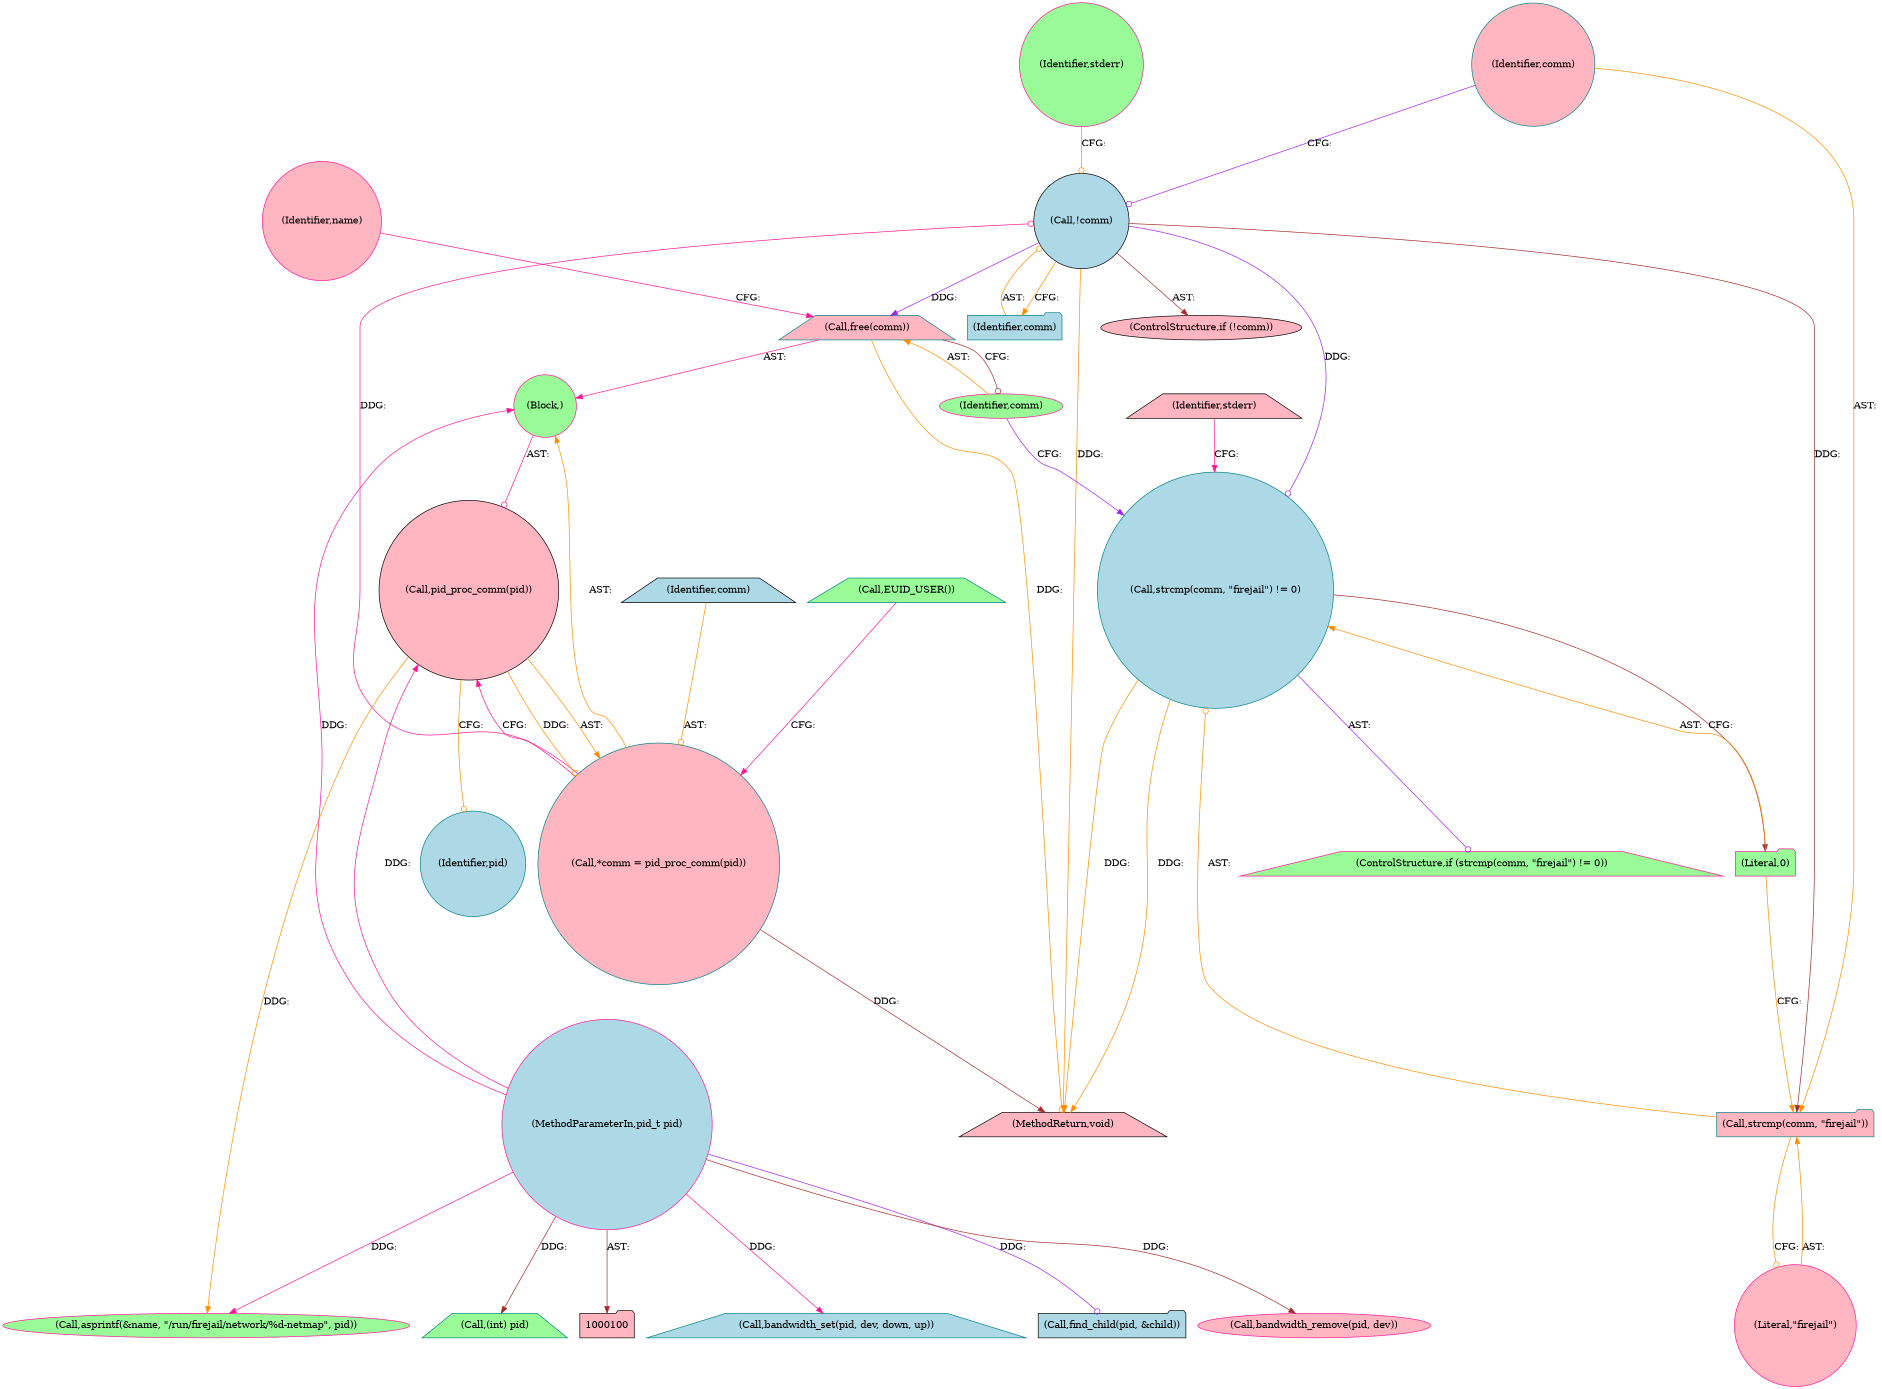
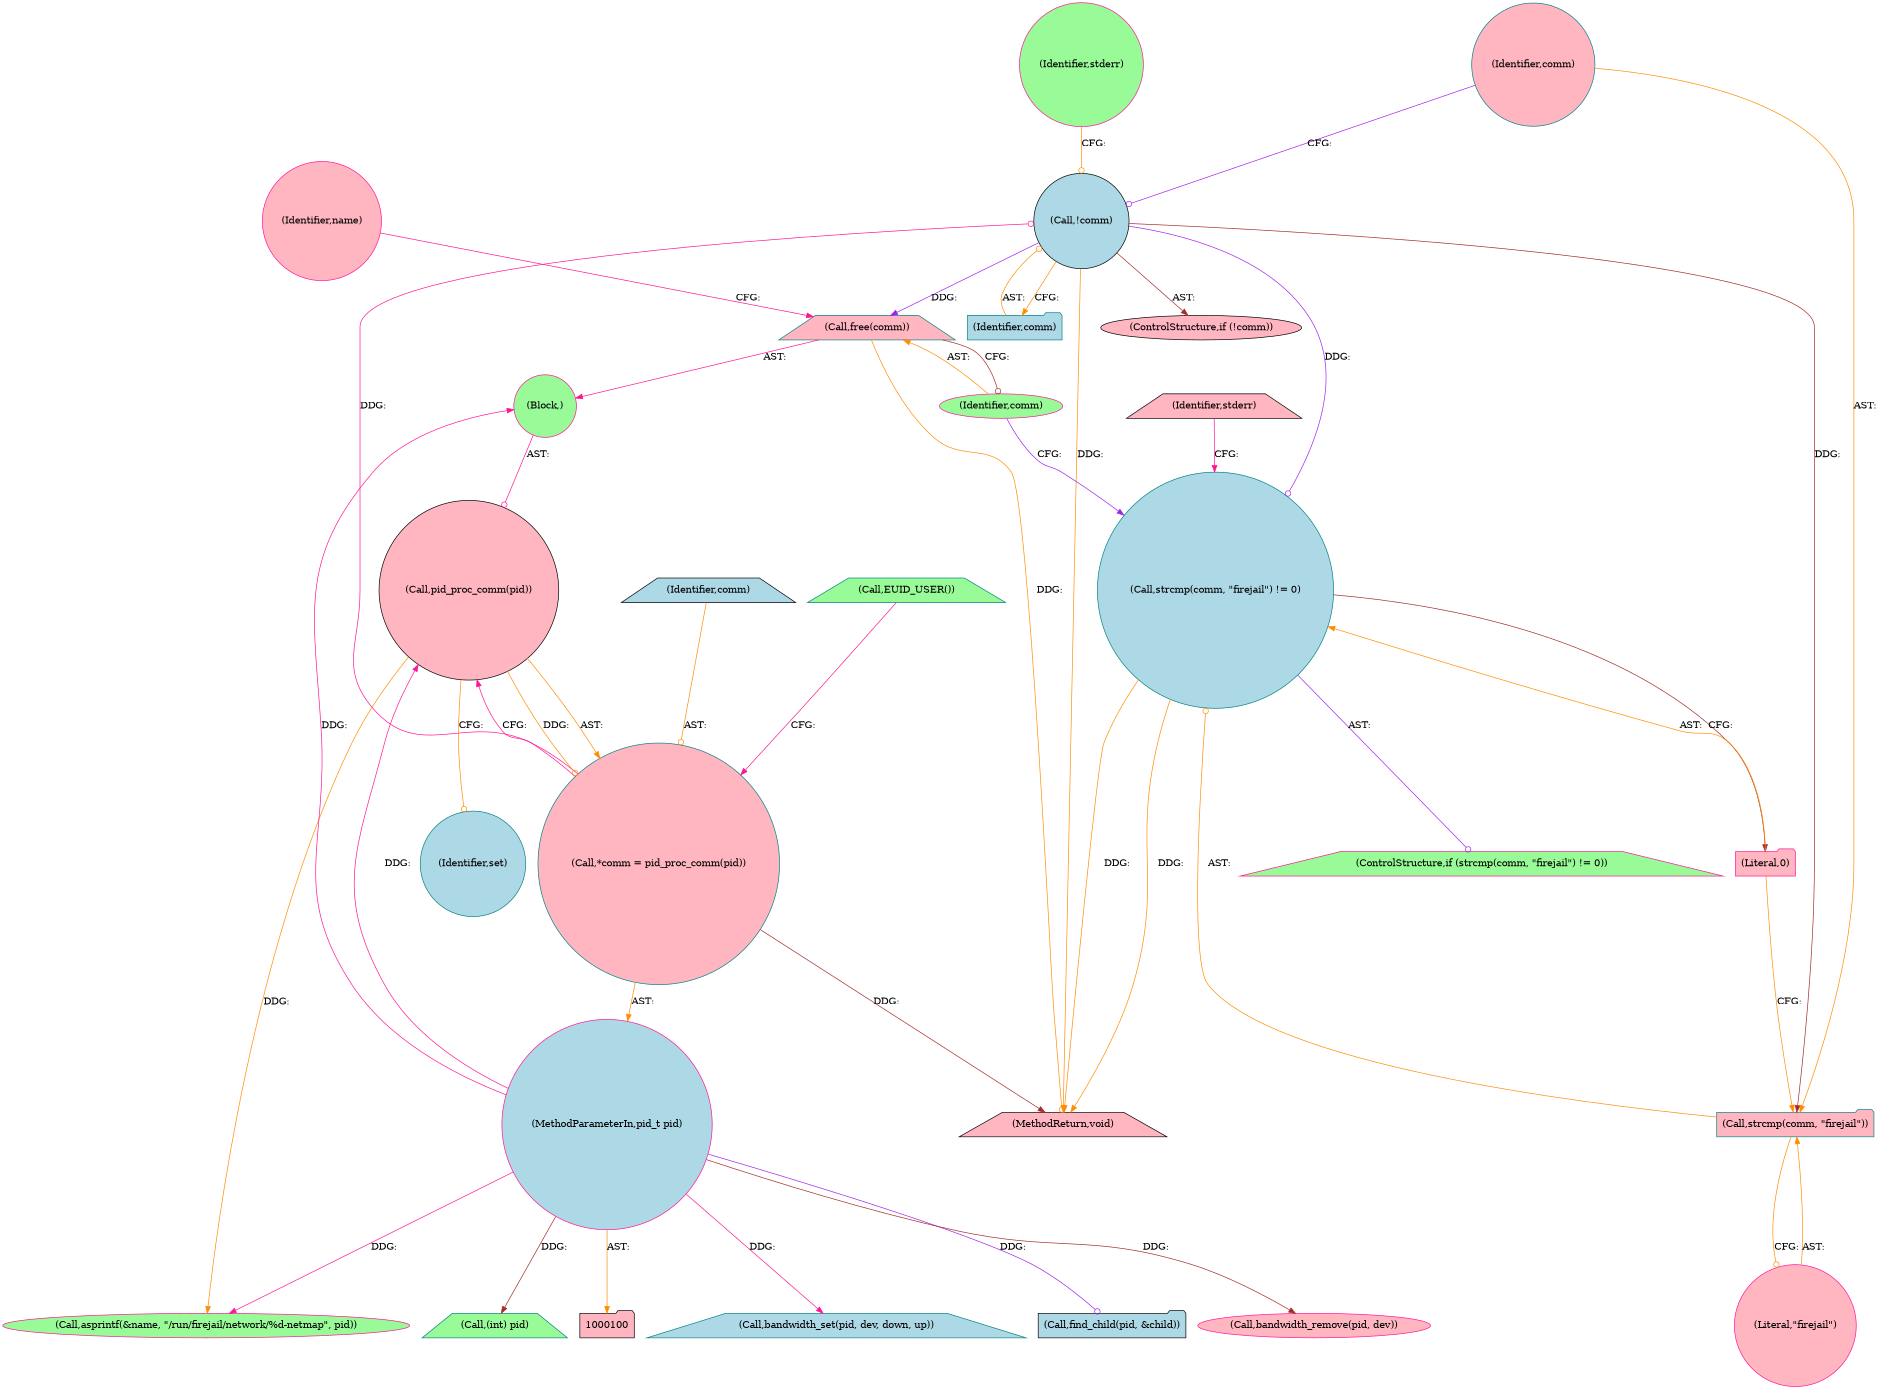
edge "(Call,*comm = pid_proc_comm(pid))" -> "(Block,)": now "(Call,*comm = pid_proc_comm(pid))" -> "(MethodParameterIn,pid_t pid)"
node "(Identifier,pid)": label "(Identifier,pid)" -> "(Identifier,set)"
node "(Literal,0)": fillcolor palegreen -> lightpink
edge "(MethodParameterIn,pid_t pid)" -> "1000100": color brown -> darkorange
